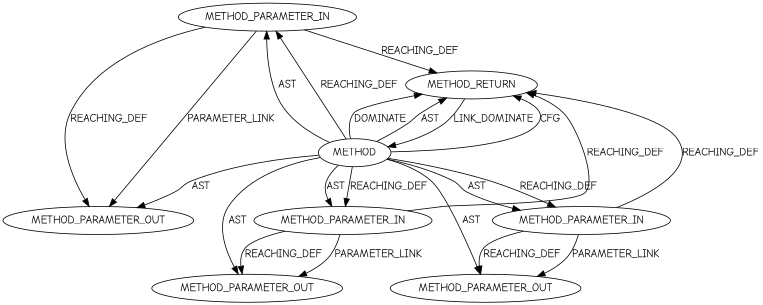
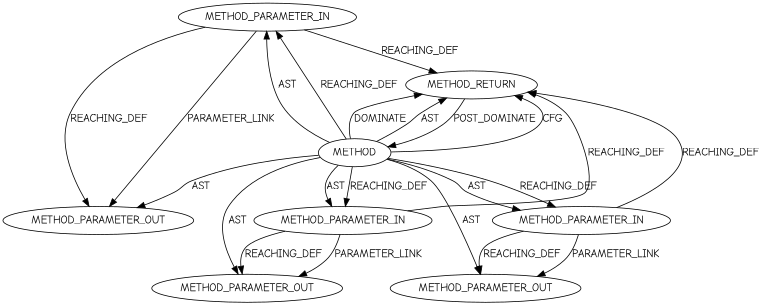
edge "METHOD_RETURN" -> "METHOD": label "LINK_DOMINATE" -> "POST_DOMINATE"
